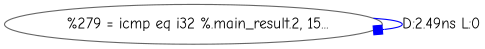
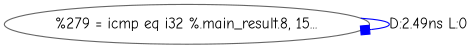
node "%279 = icmp eq i32 %.main_result.2, 15...": label "%279 = icmp eq i32 %.main_result.2, 15..." -> "%279 = icmp eq i32 %.main_result.8, 15..."
